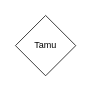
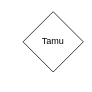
node "Tamu": moved (45, 45) -> (53, 42)
